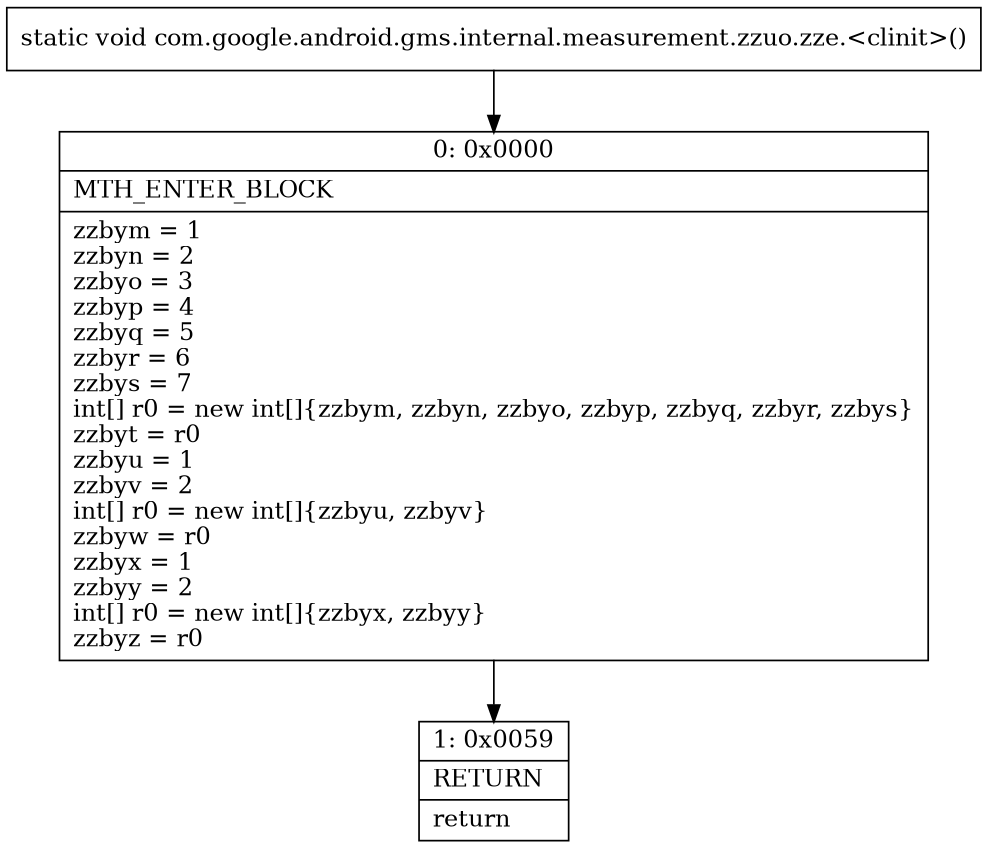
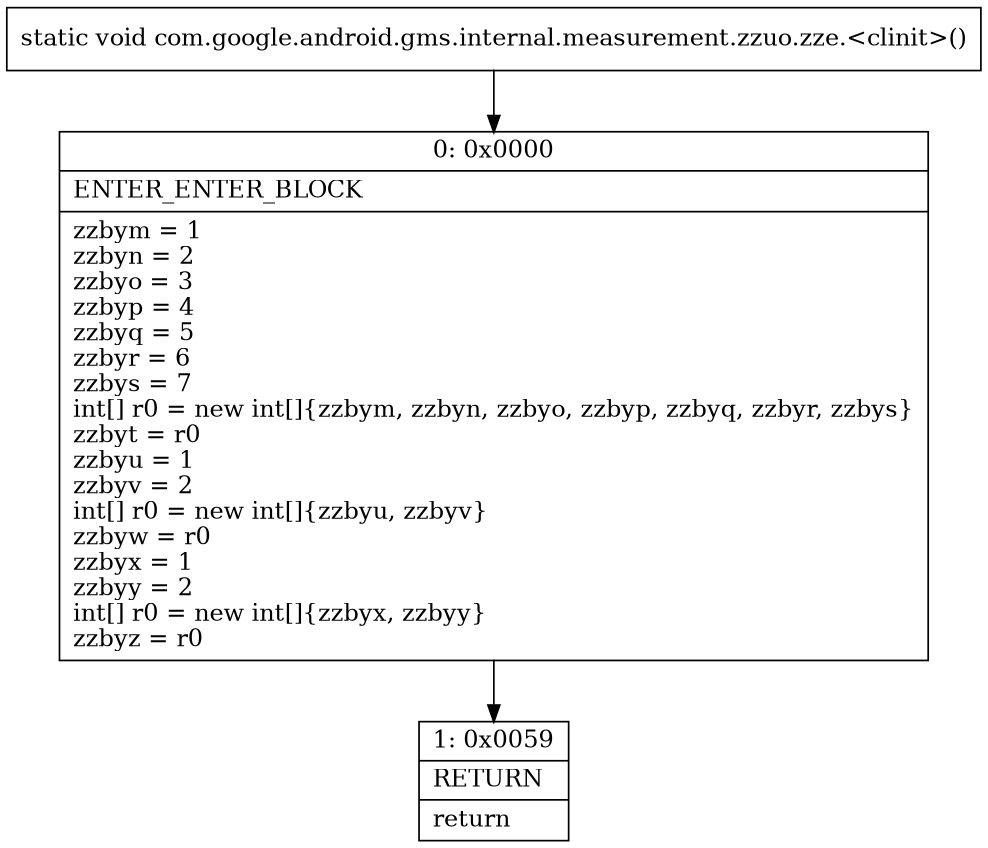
node "0: 0x0000": text "MTH_ENTER_BLOCK" -> "ENTER_ENTER_BLOCK"
